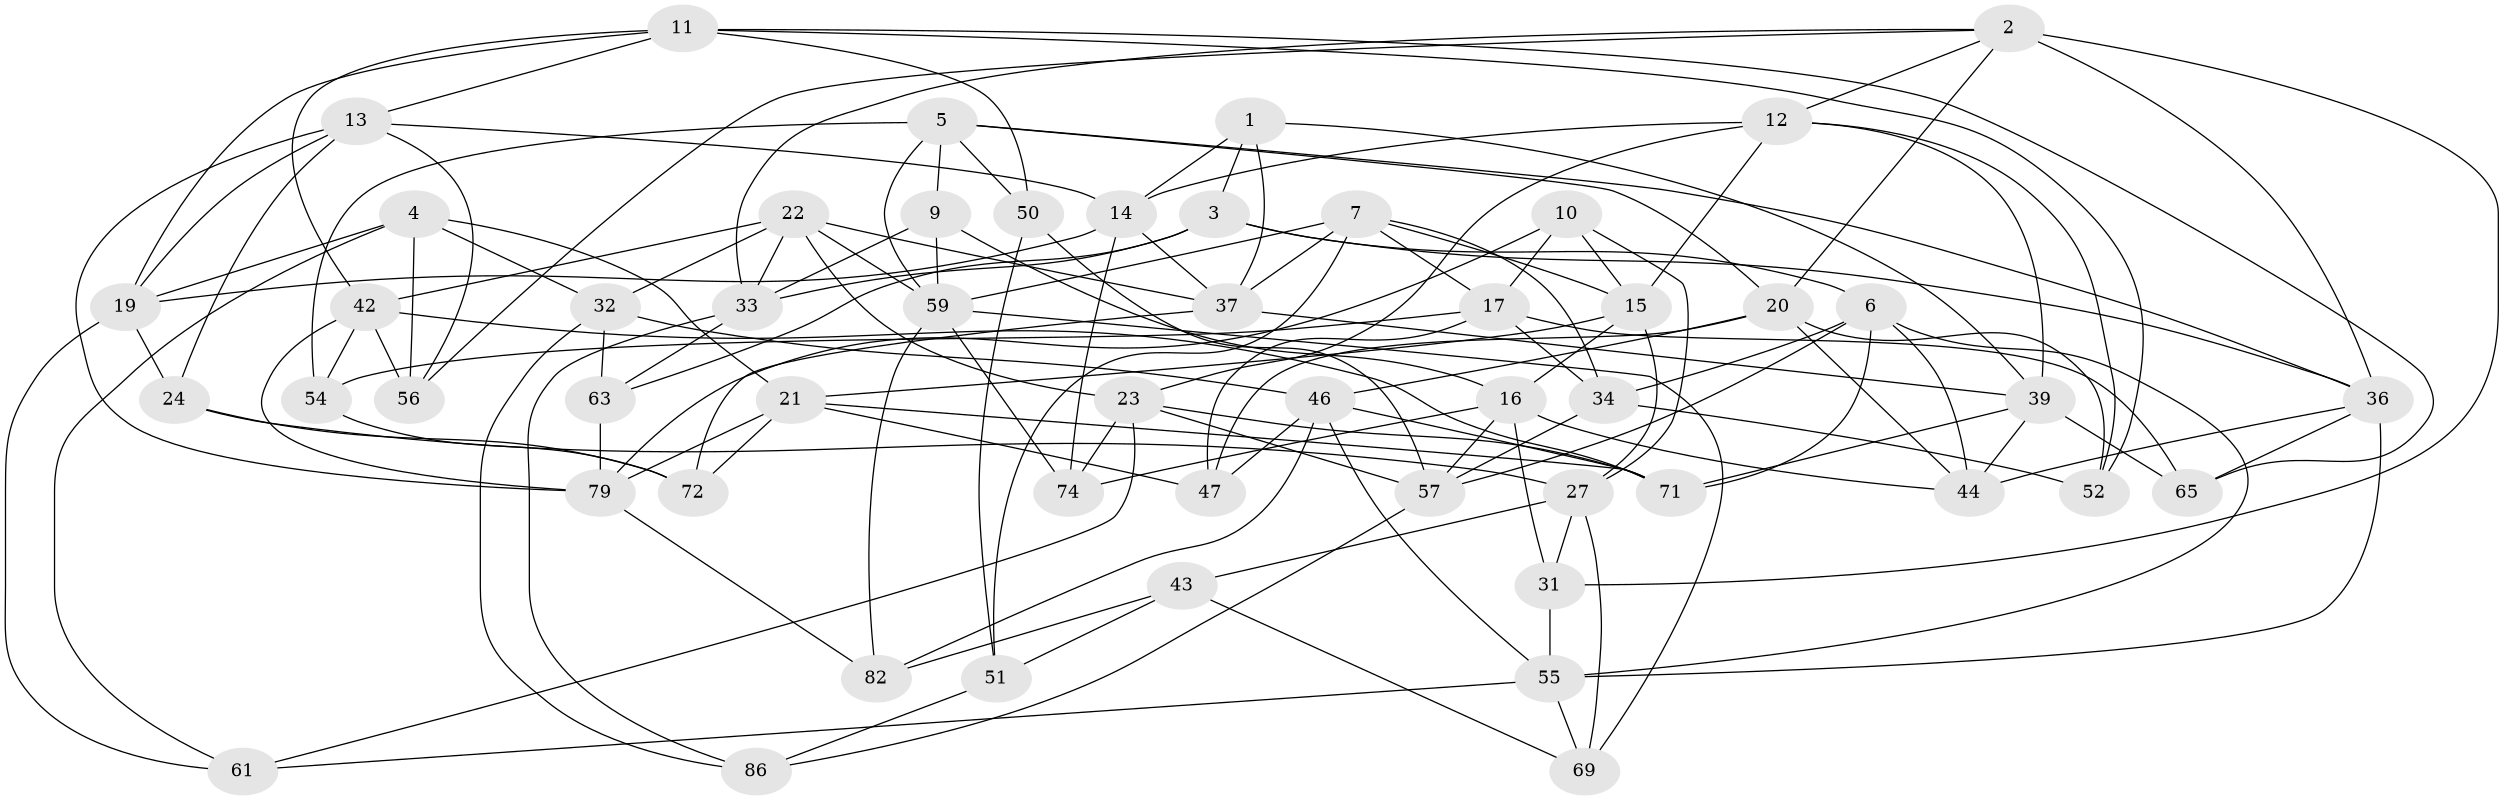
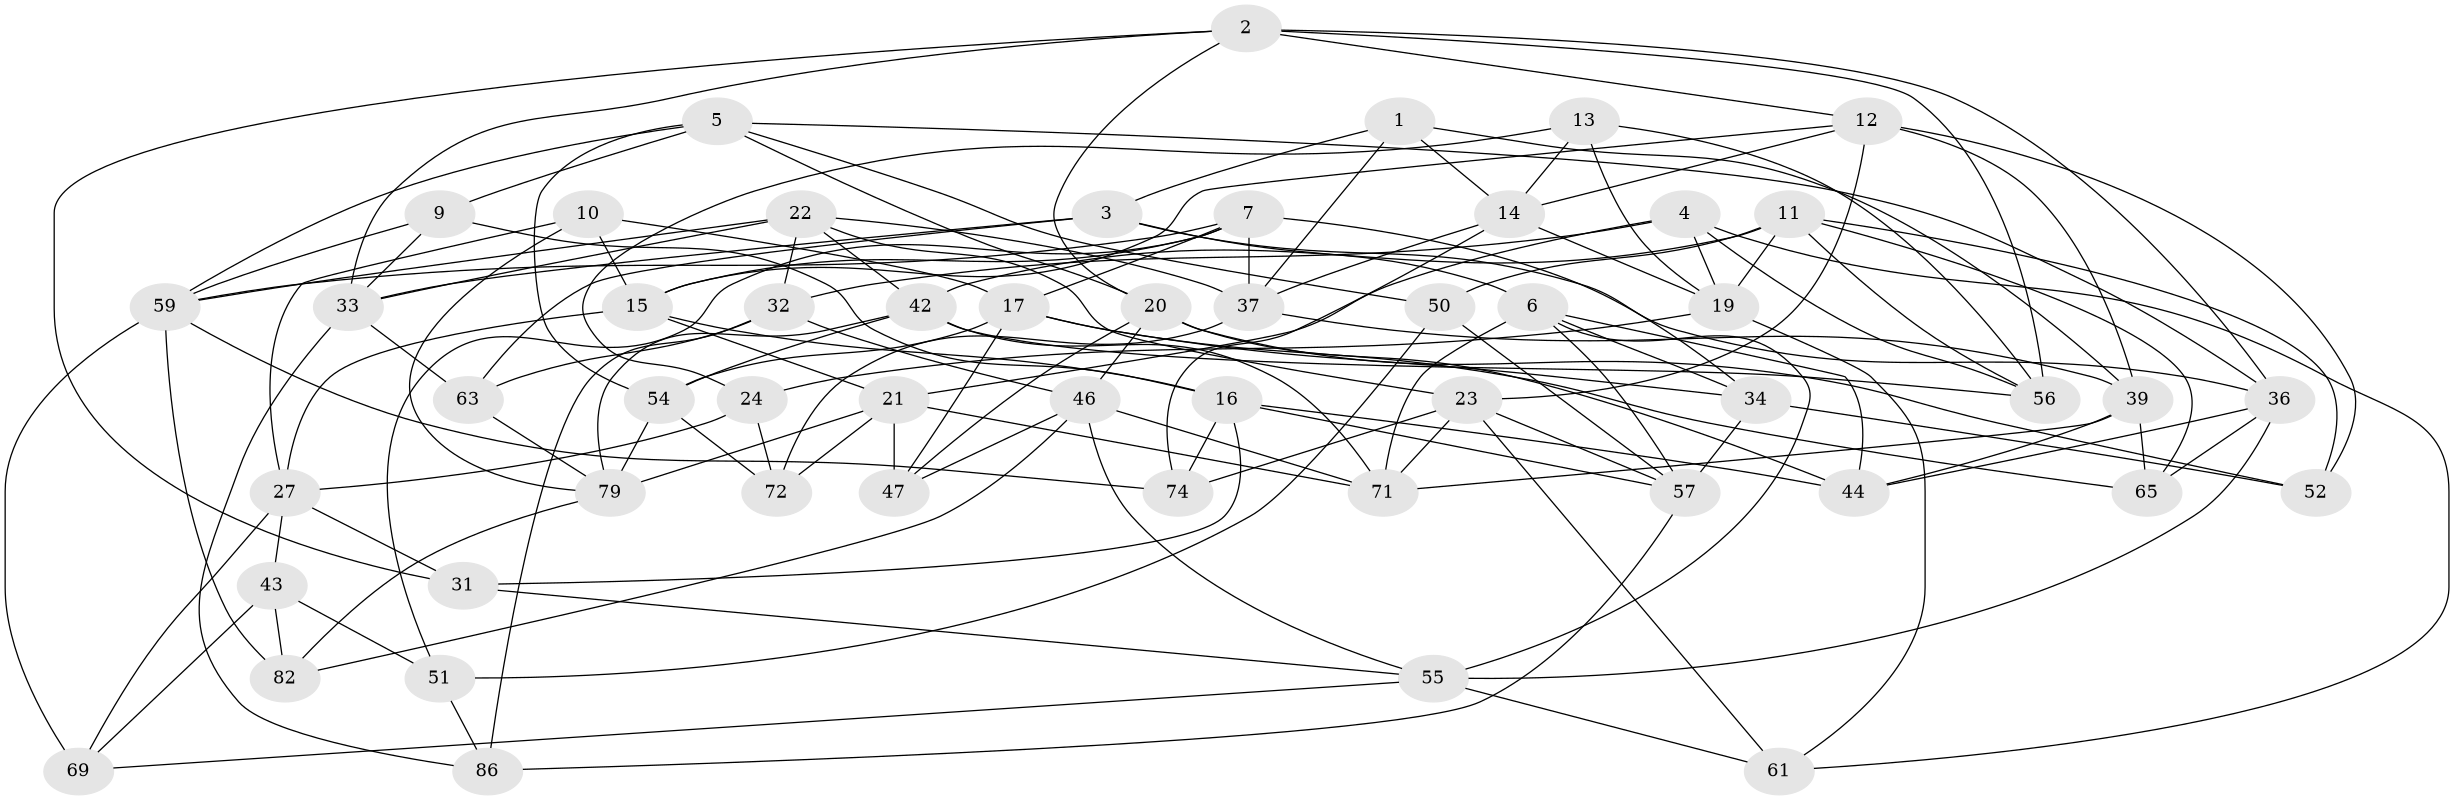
edge "11" -- "13": now "11" -- "56"
edge "13" -- "79": now "54" -- "79"
